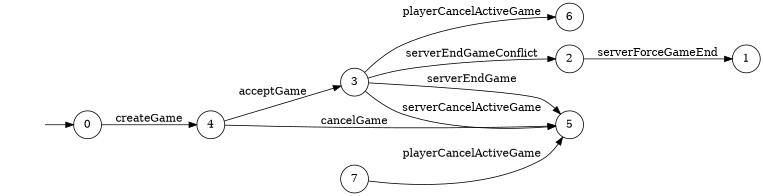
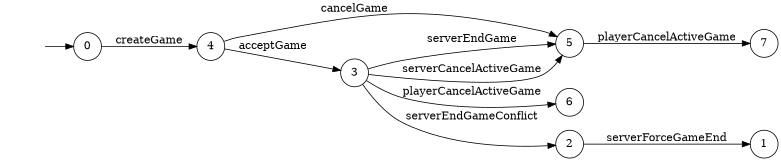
edge "7" -> "5": reversed
